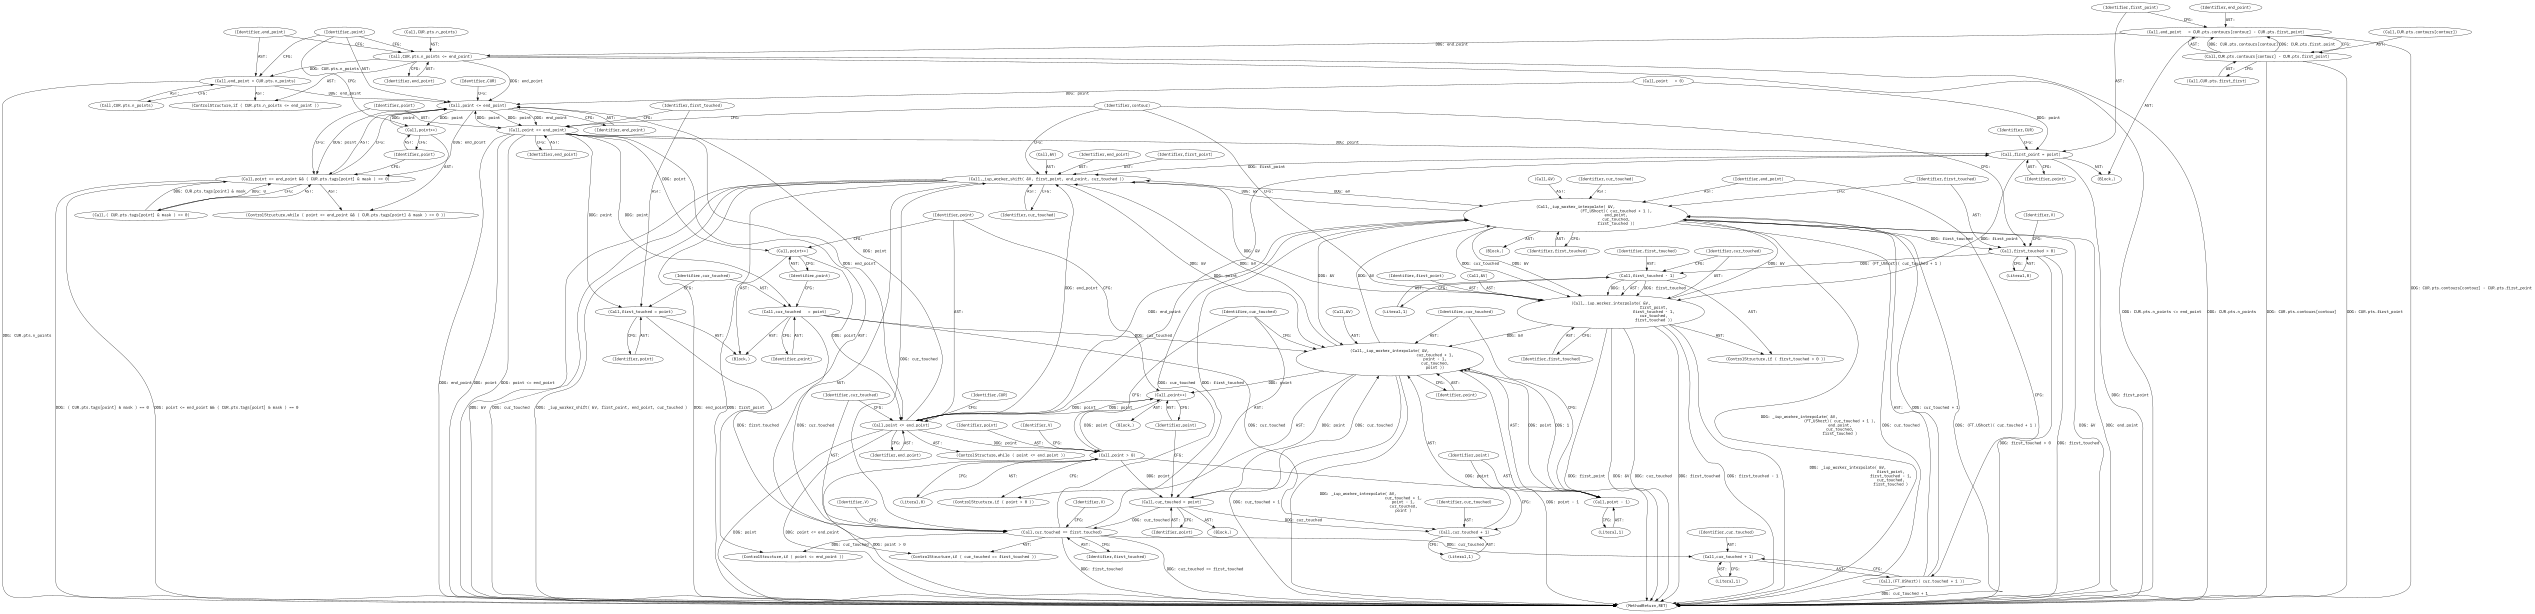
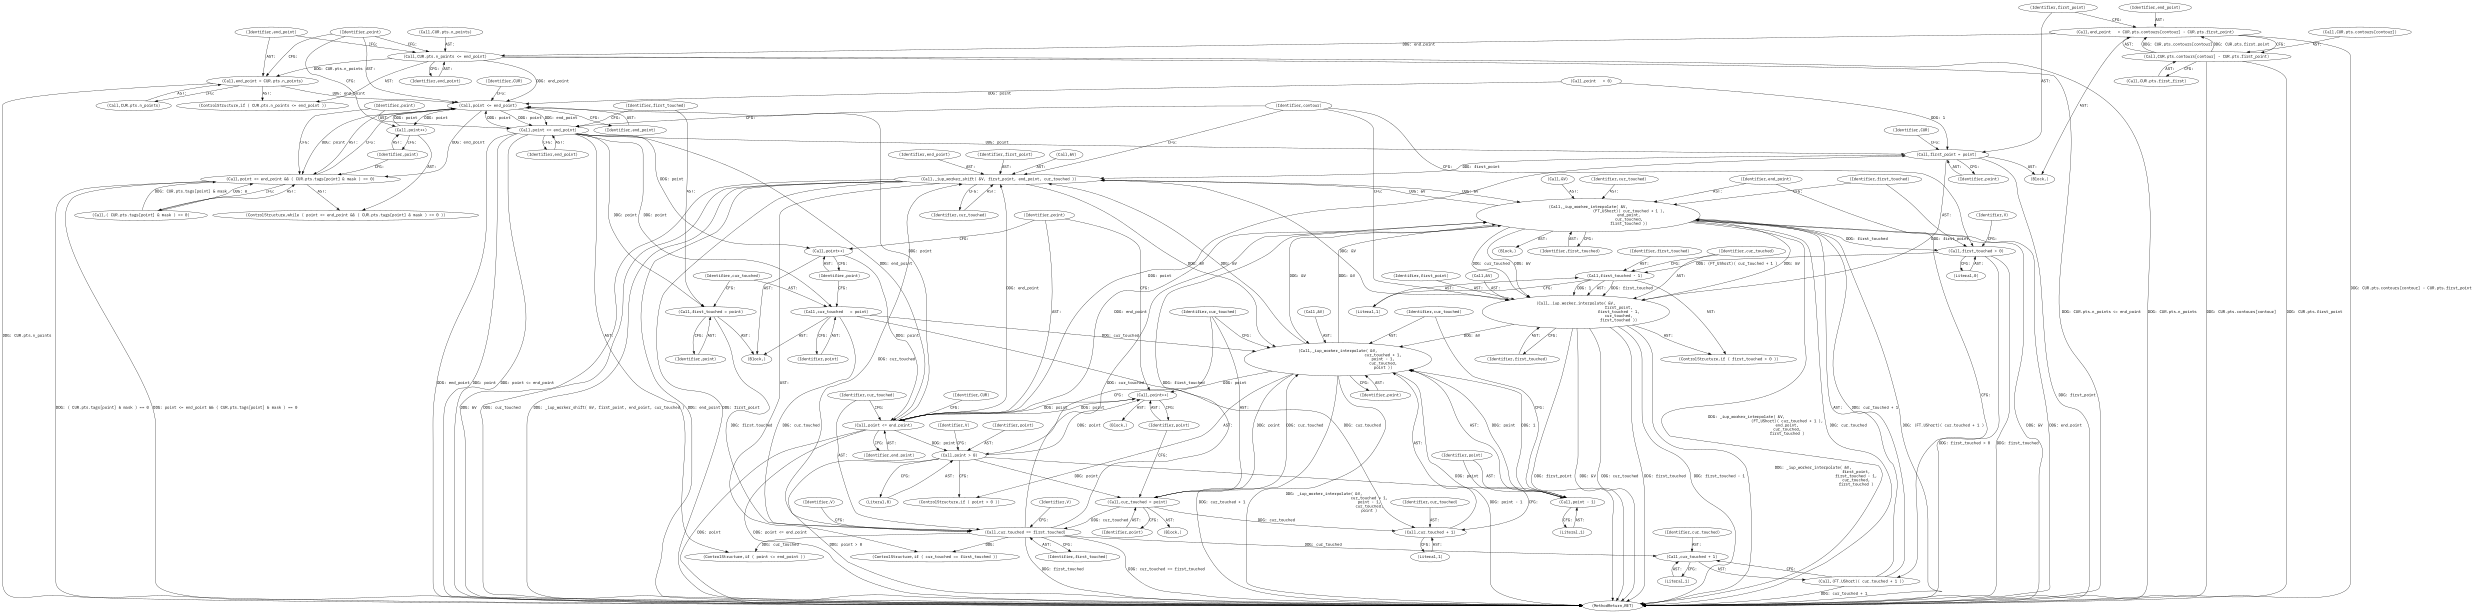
edge "(Call,point   = 0)" -> "(Call,first_point = point)": label "DDG: point" -> "DDG: 1"
node "(ControlStructure,while ( point <= end_point ))": removed
edge "(Call,cur_touched == first_touched)" -> "(ControlStructure,if ( cur_touched == first_touched ))": label "AST: " -> "DDG: "
